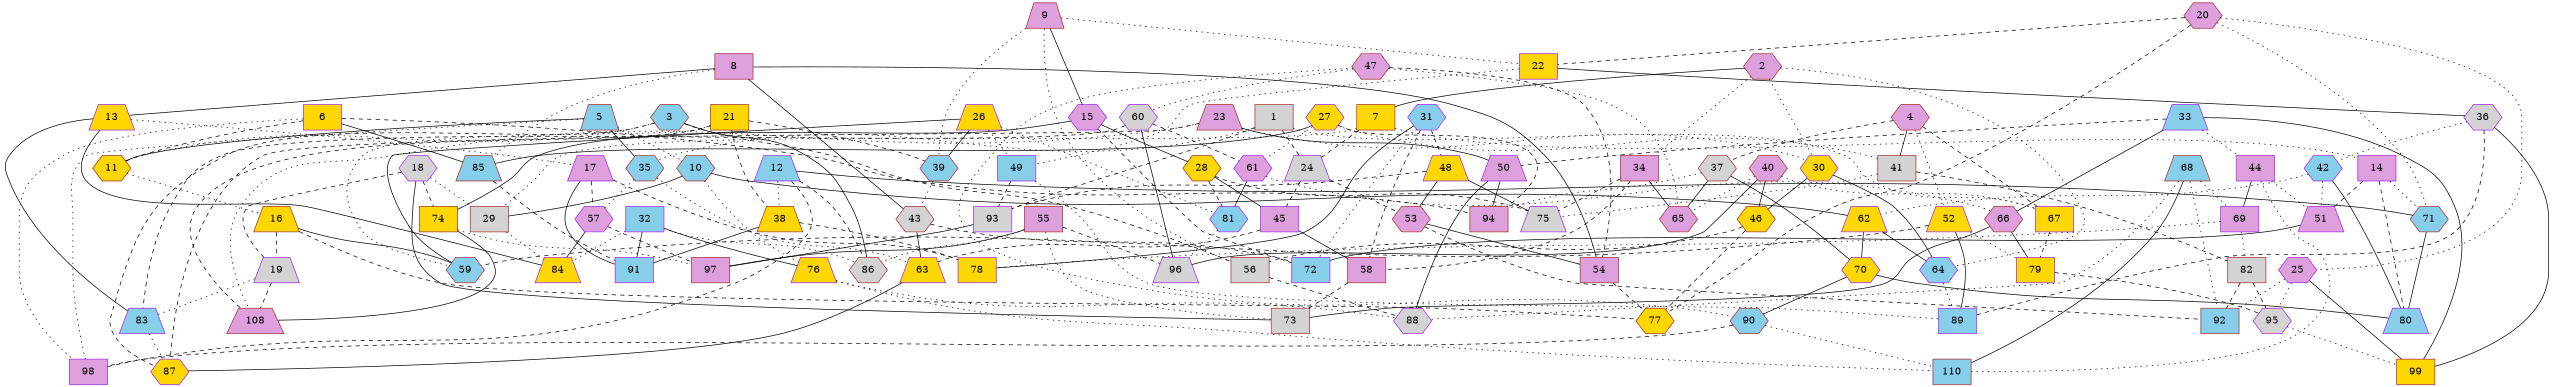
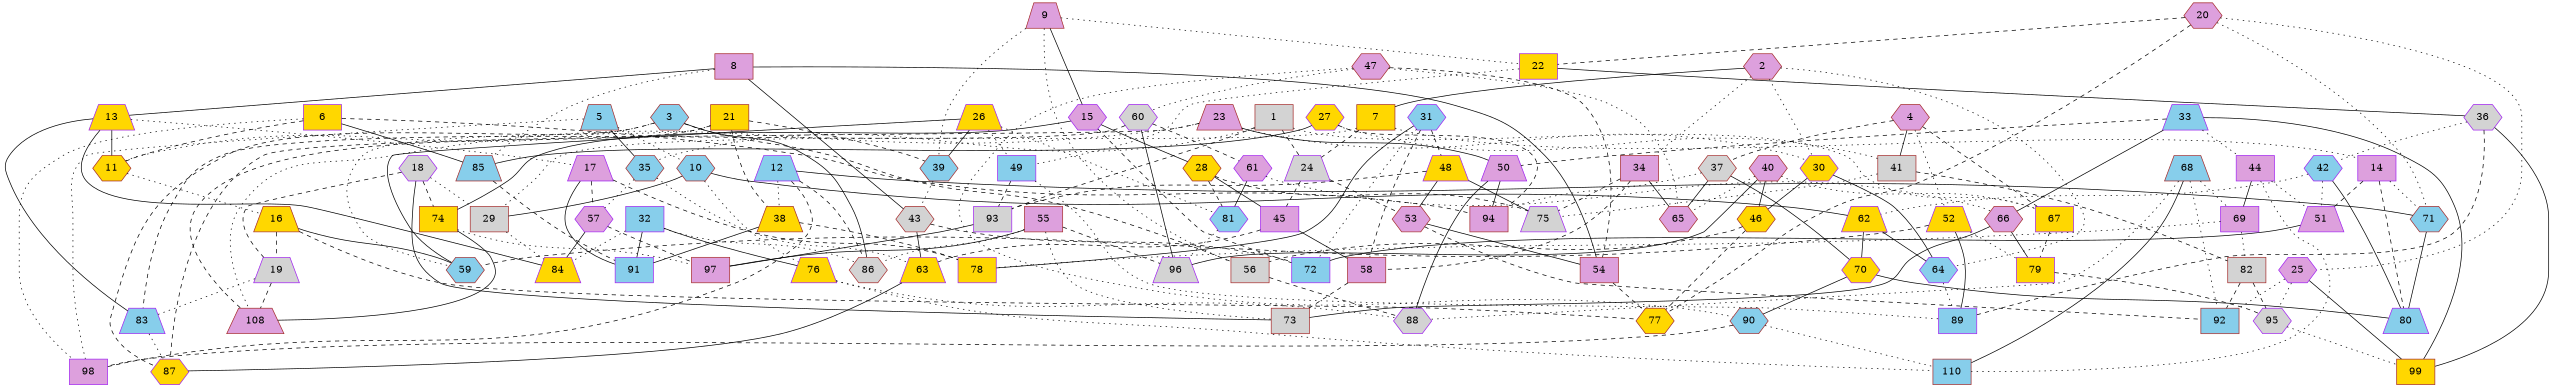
edge "5" -- "11": now "13" -- "11"
edge "27" -- "61": removed
